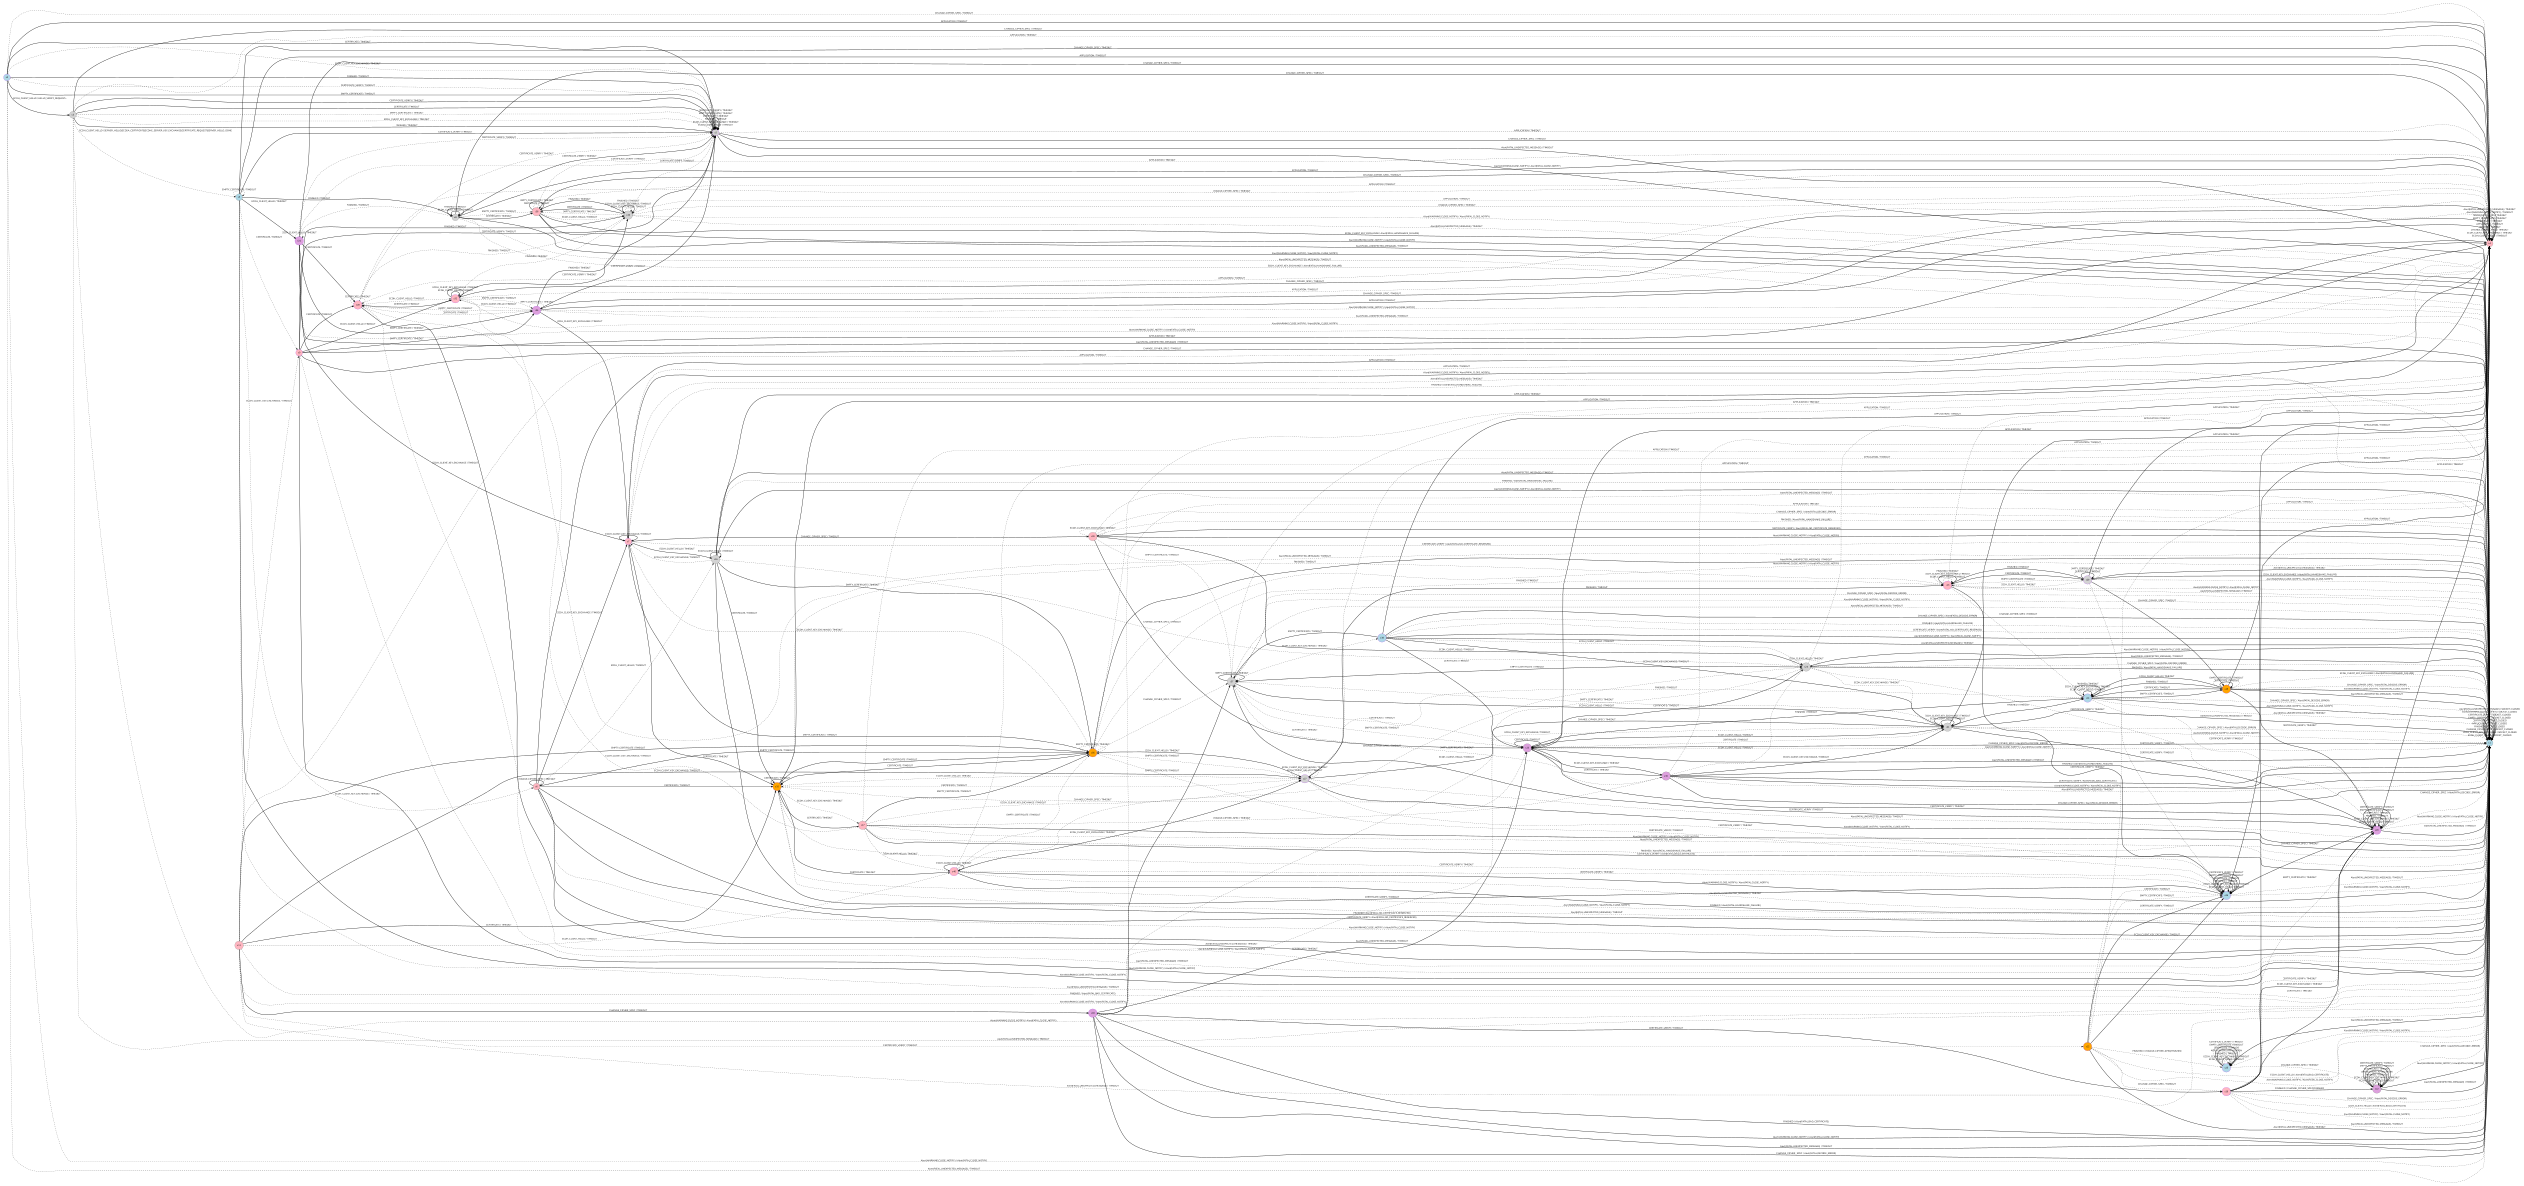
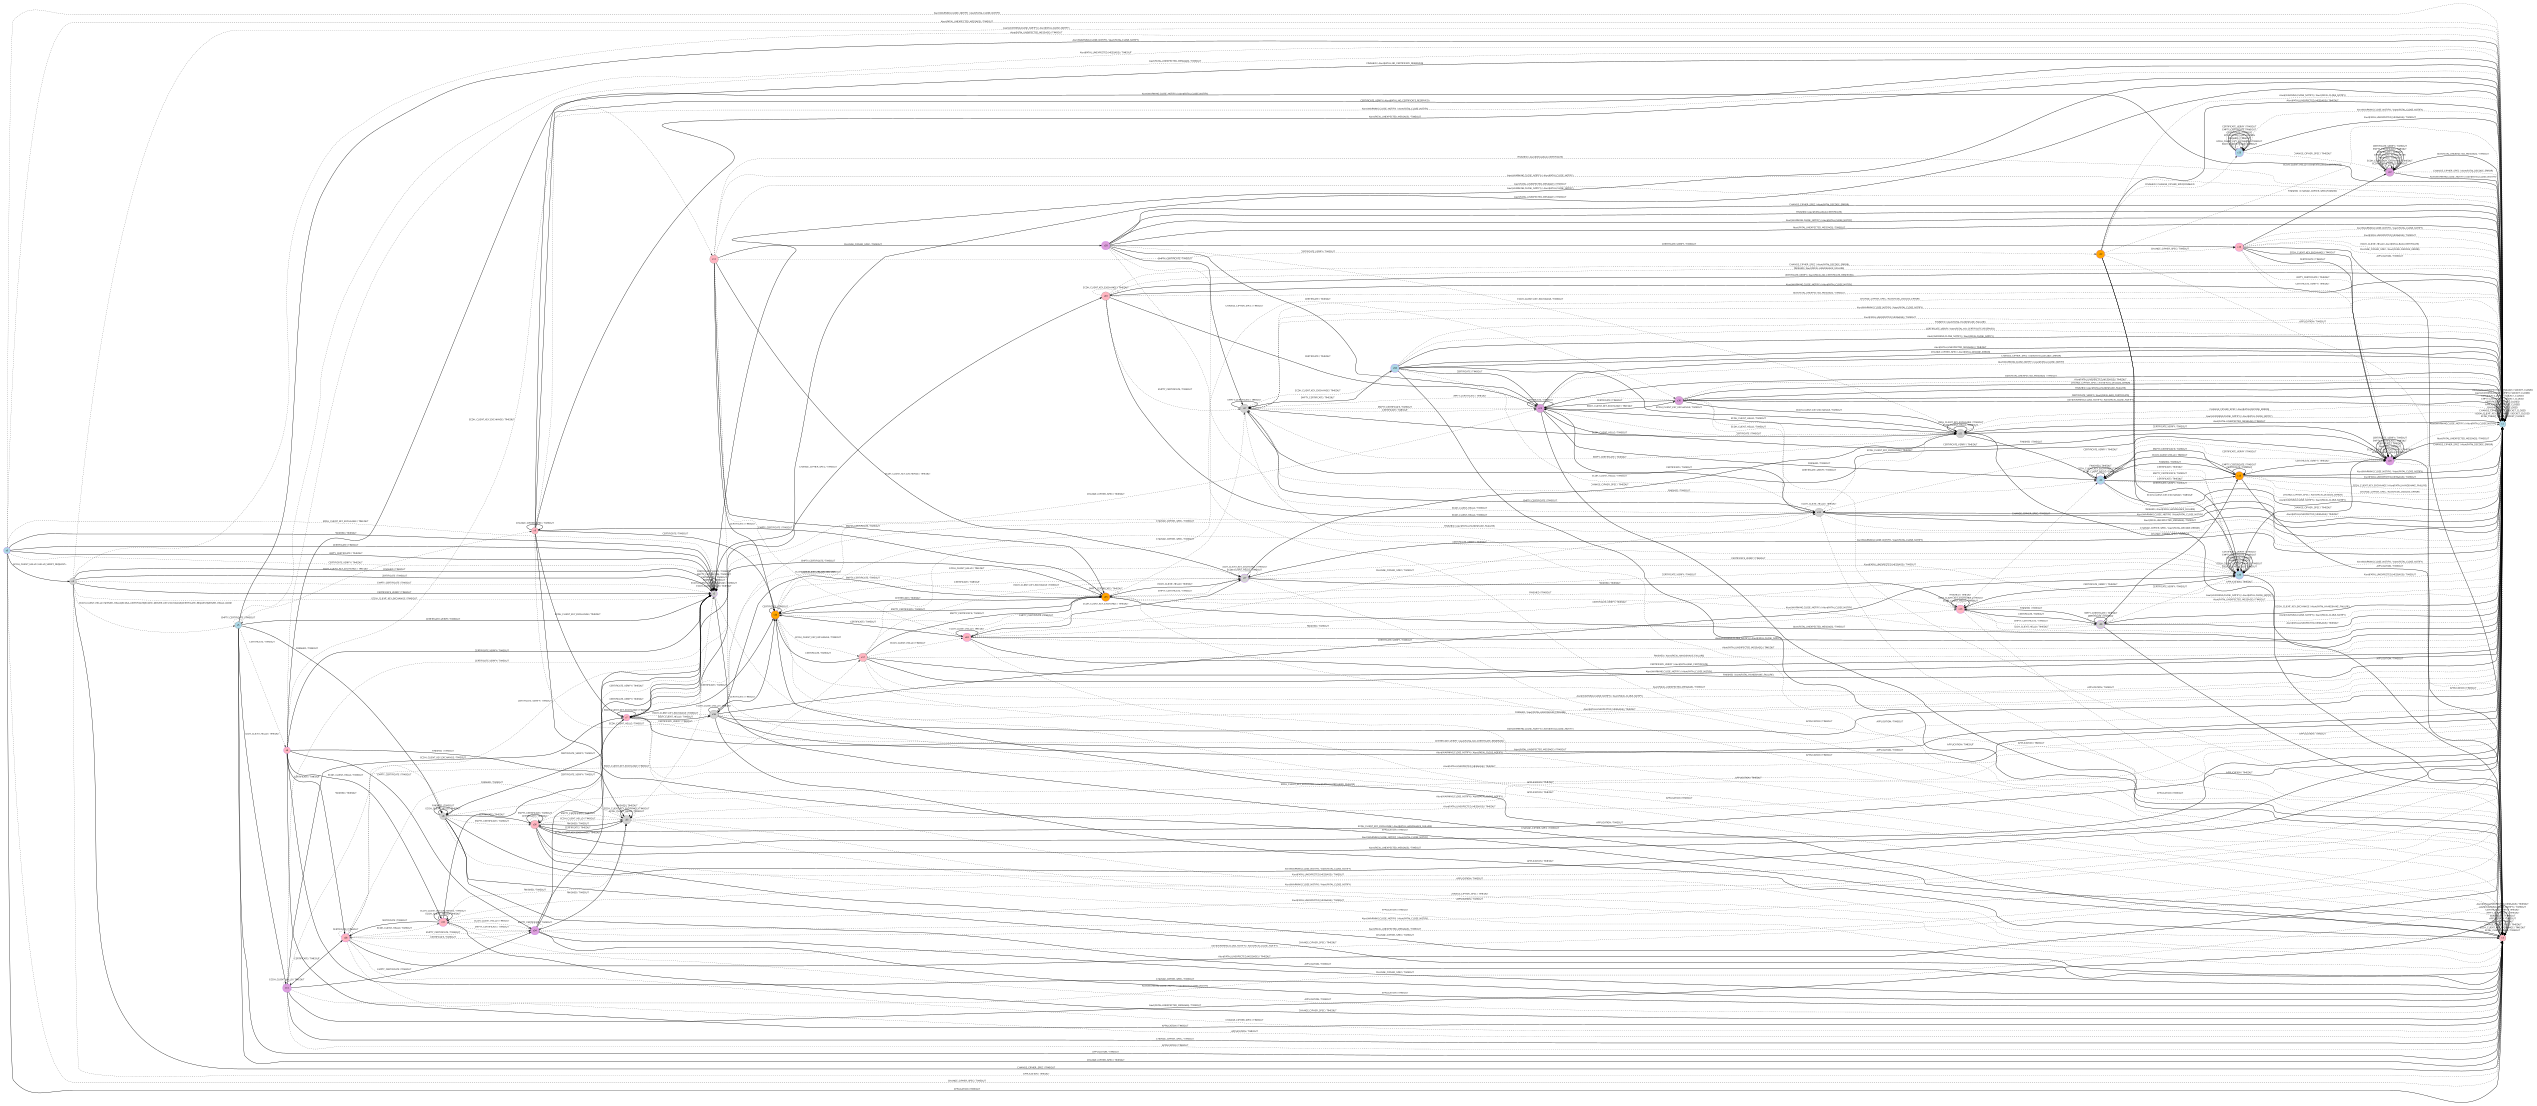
edge "s11" -> "s9": reversed
edge "s27" -> "s14": now "s37" -> "s14"
